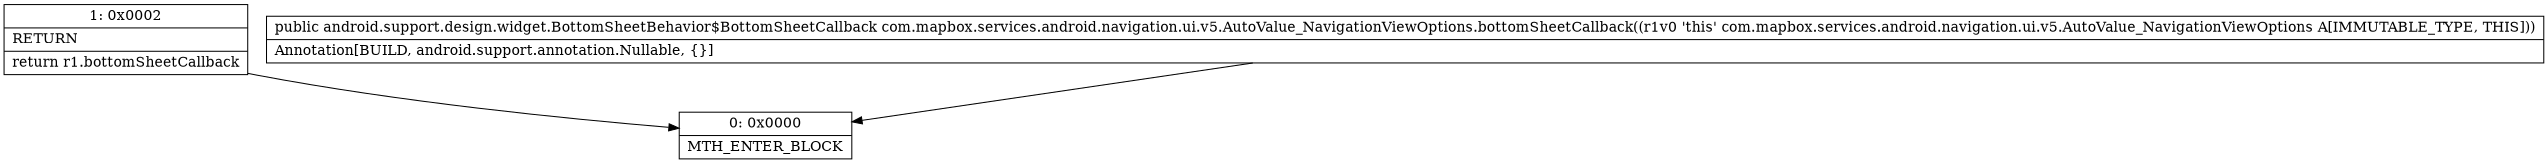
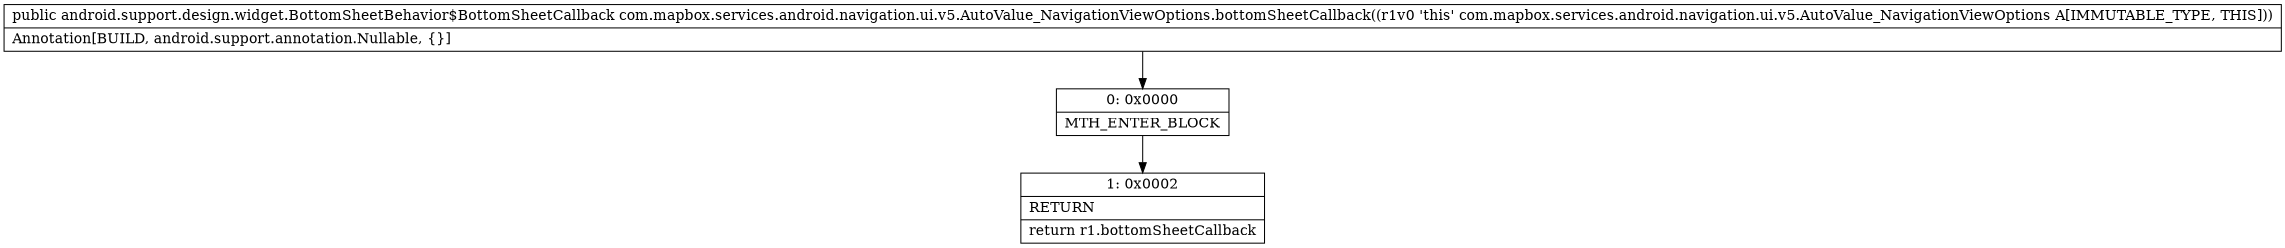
edge "1: 0x0002" -> "0: 0x0000": reversed
